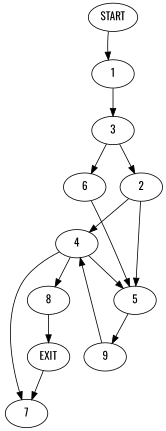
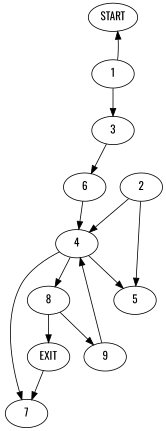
edge "START" -> "1": reversed
edge "3" -> "2": removed
edge "6" -> "5": now "6" -> "4"
edge "5" -> "9": now "8" -> "9"
